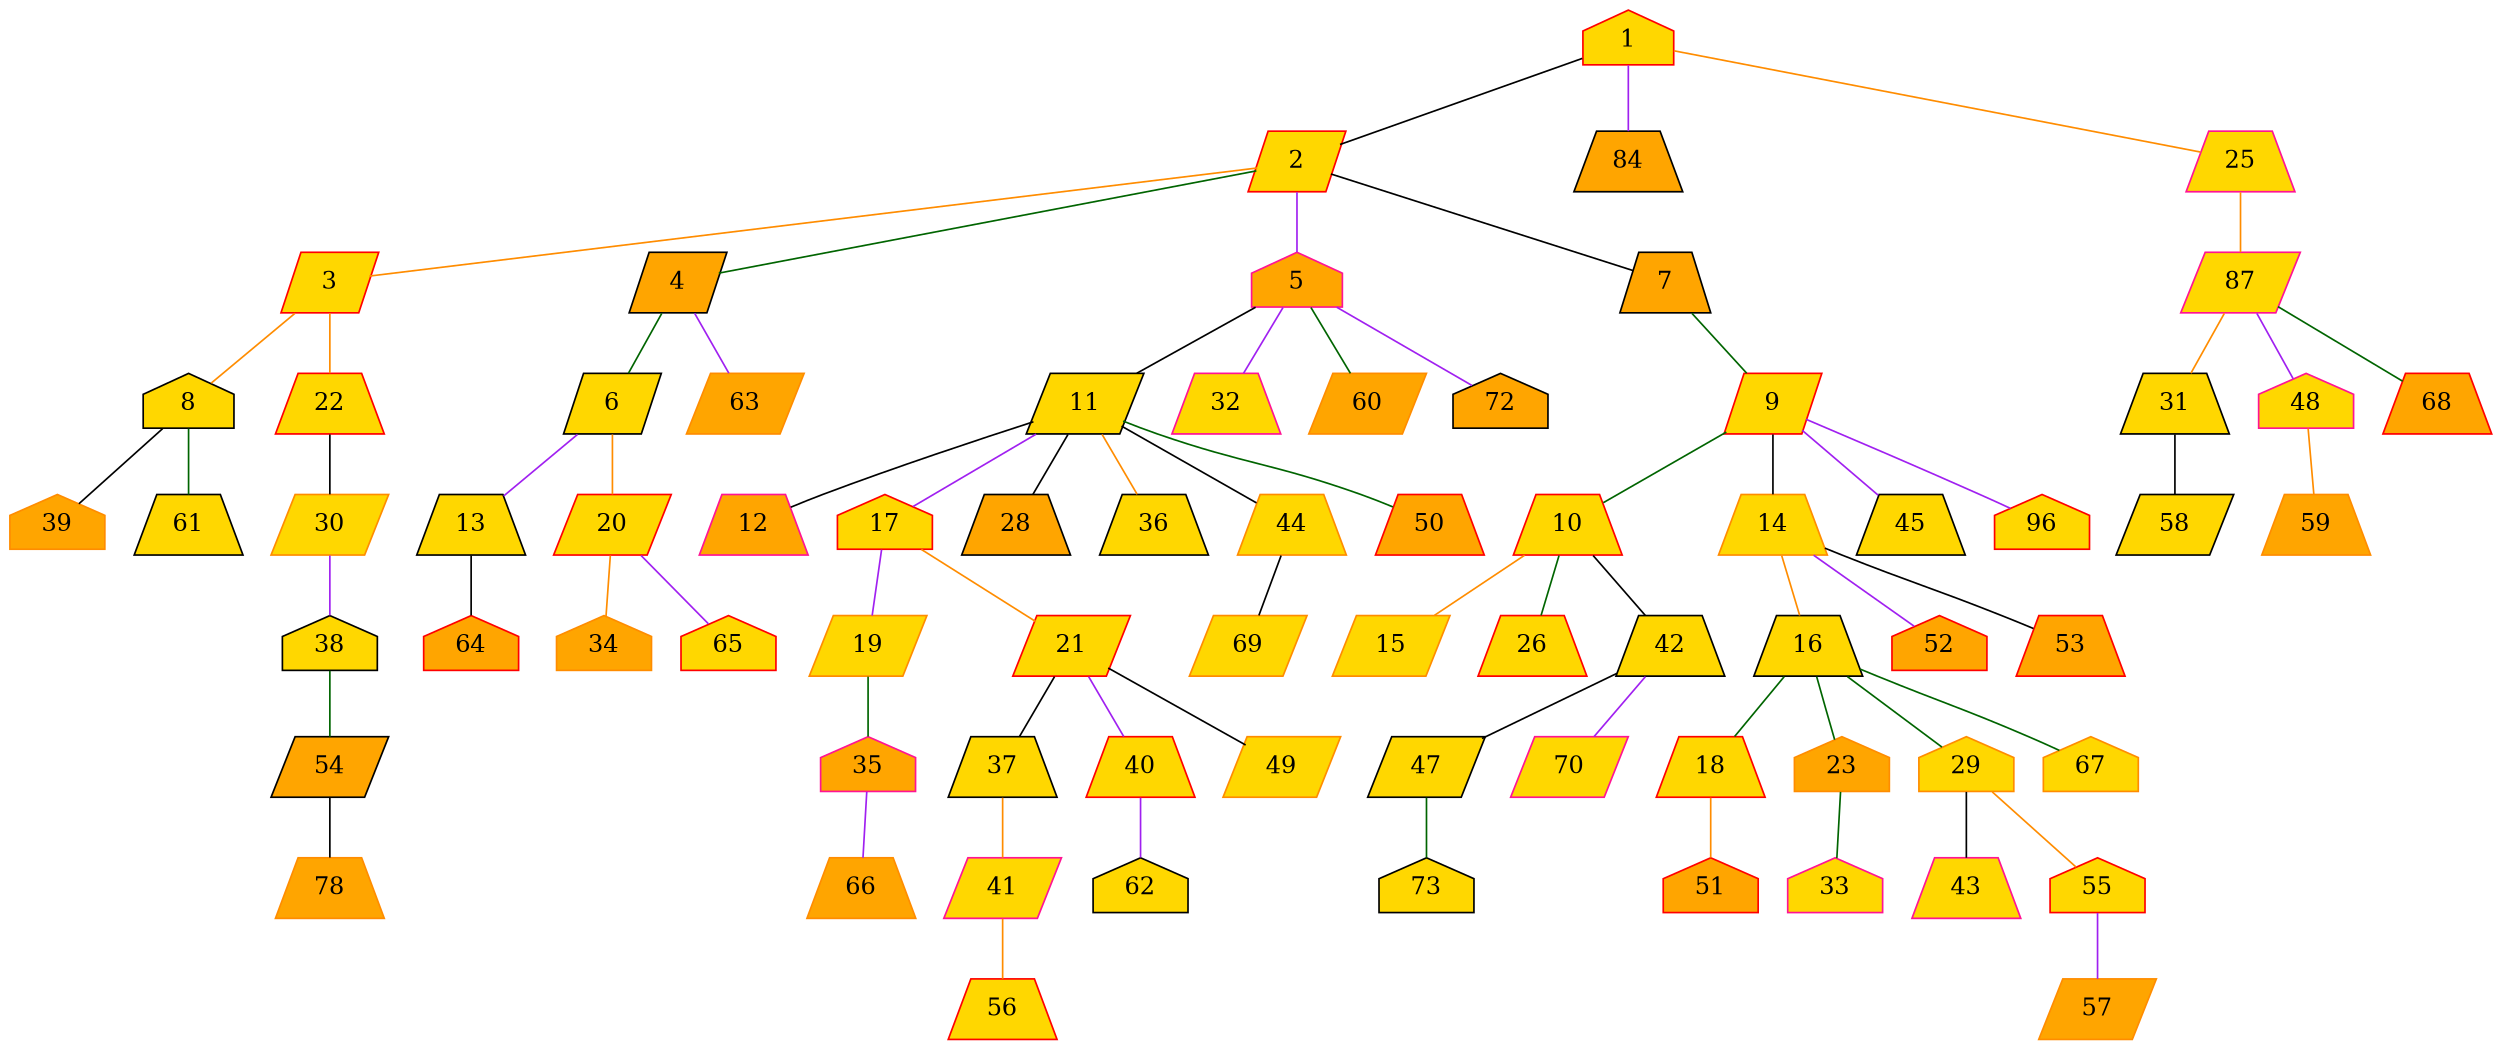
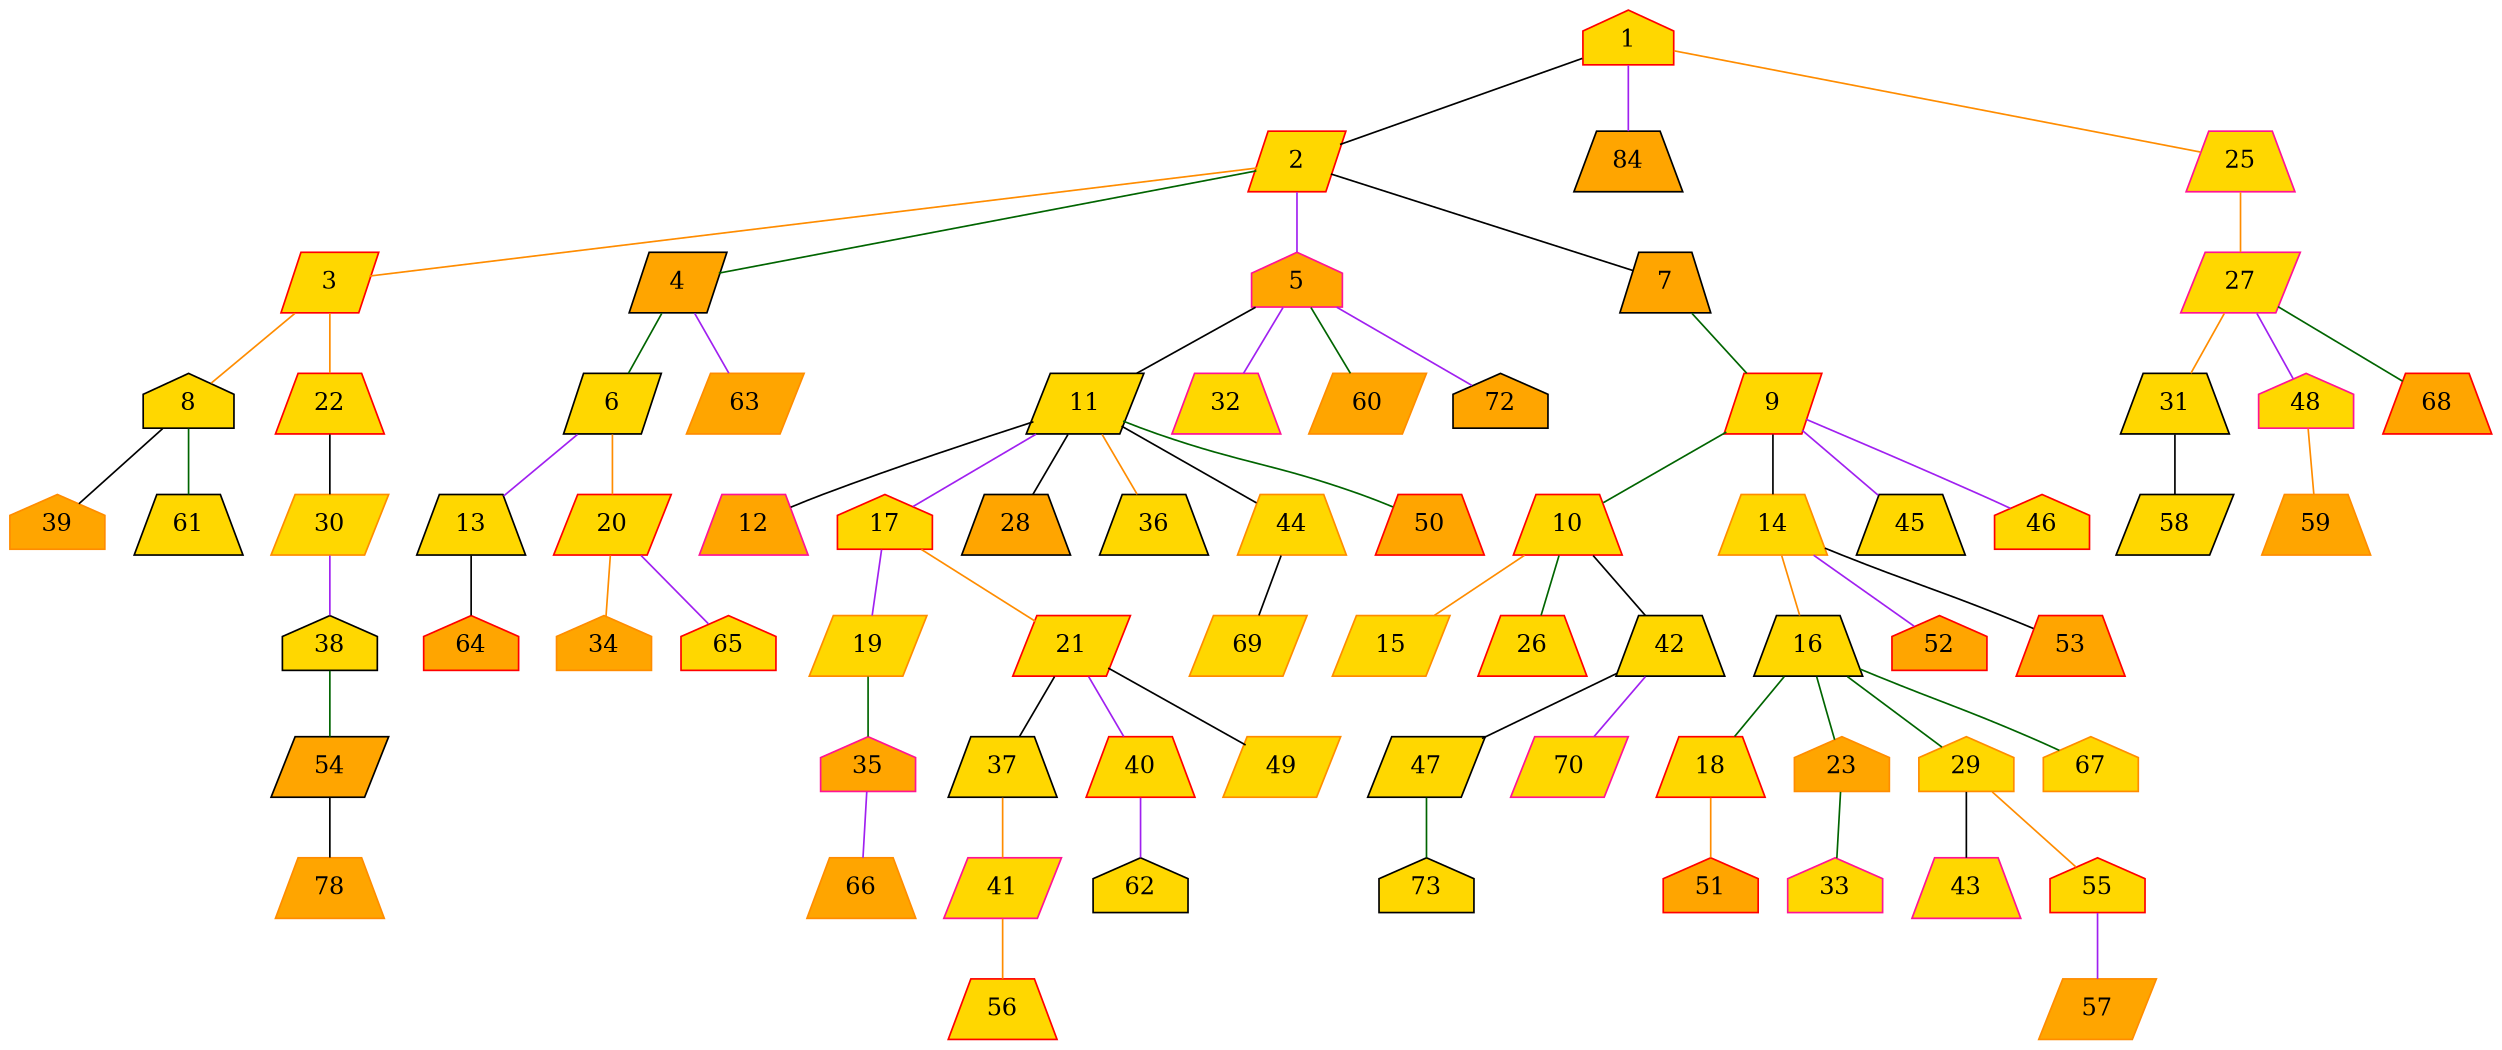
node "87": label "87" -> "27"
node "96": label "96" -> "46"
